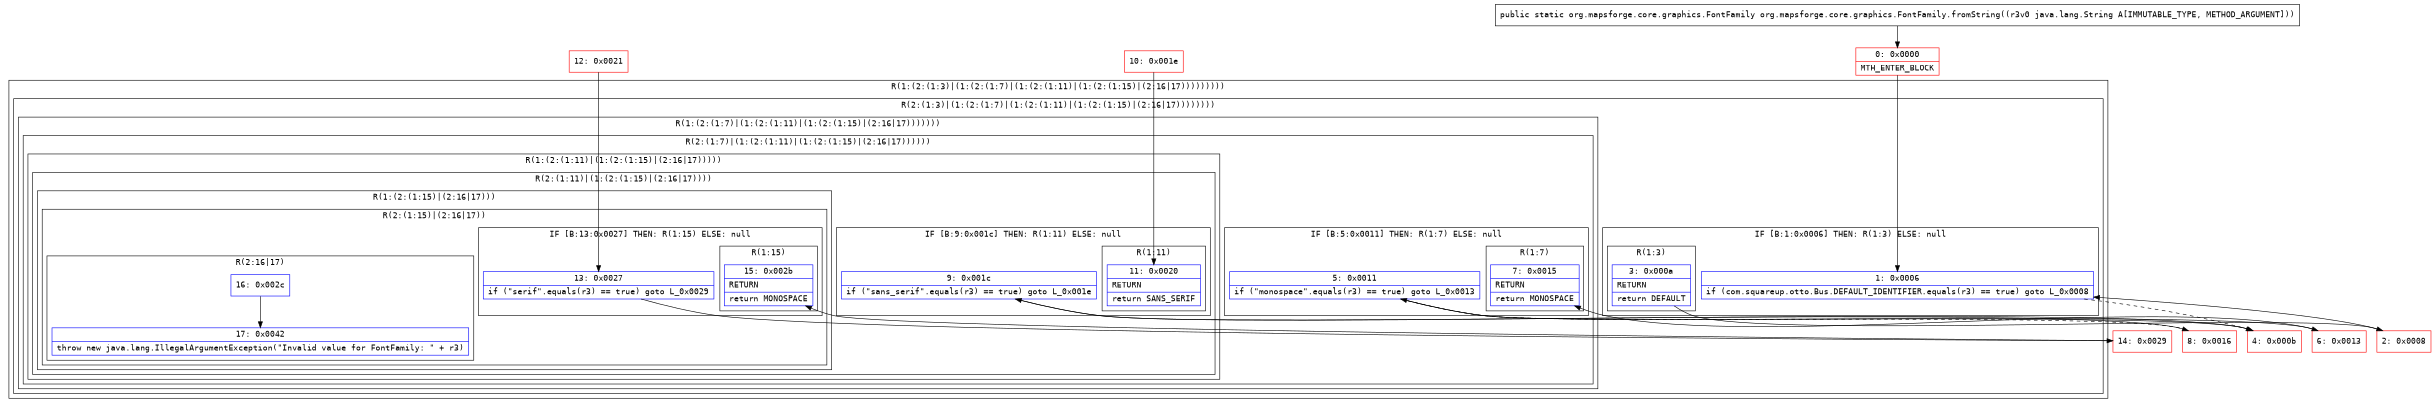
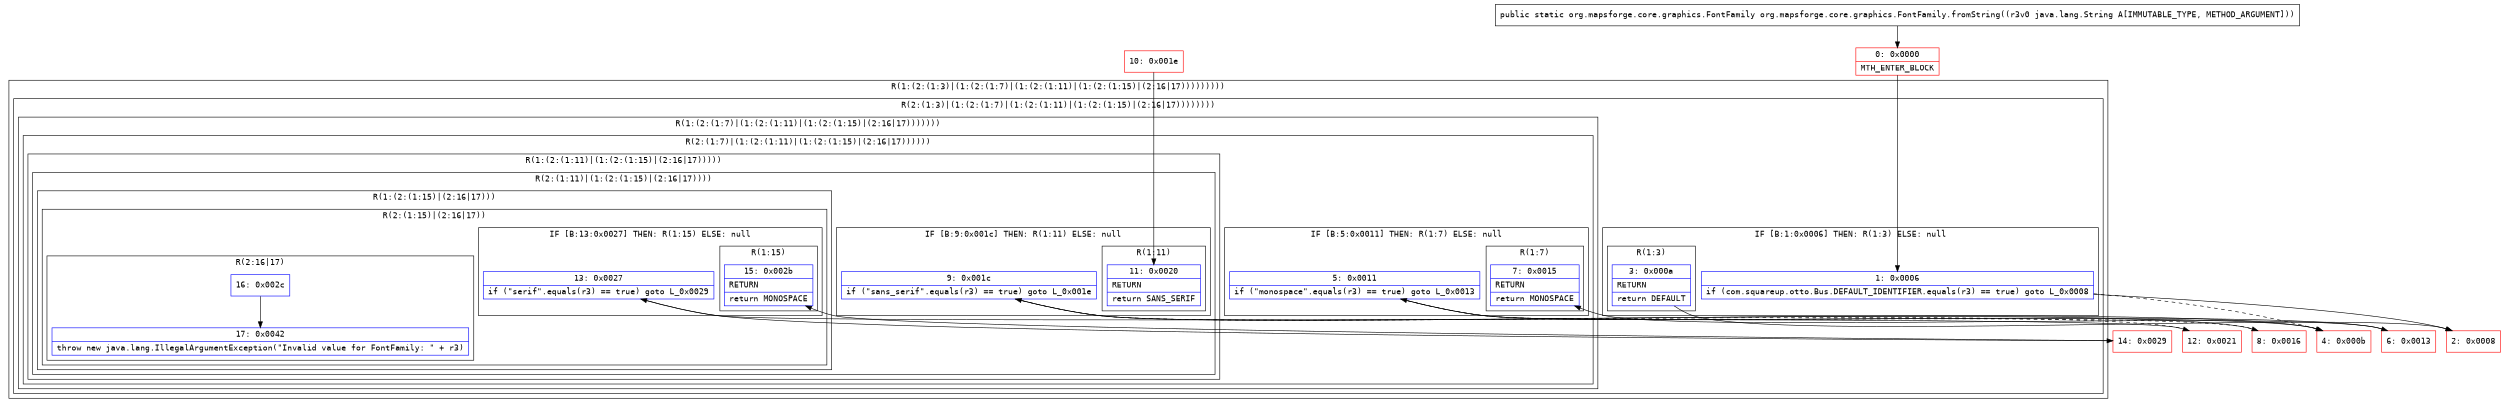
edge "2: 0x0008" -> "1: 0x0006": reversed
edge "9: 0x001c" -> "12: 0x0021": added
